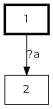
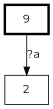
node "1": label "1" -> "9"
